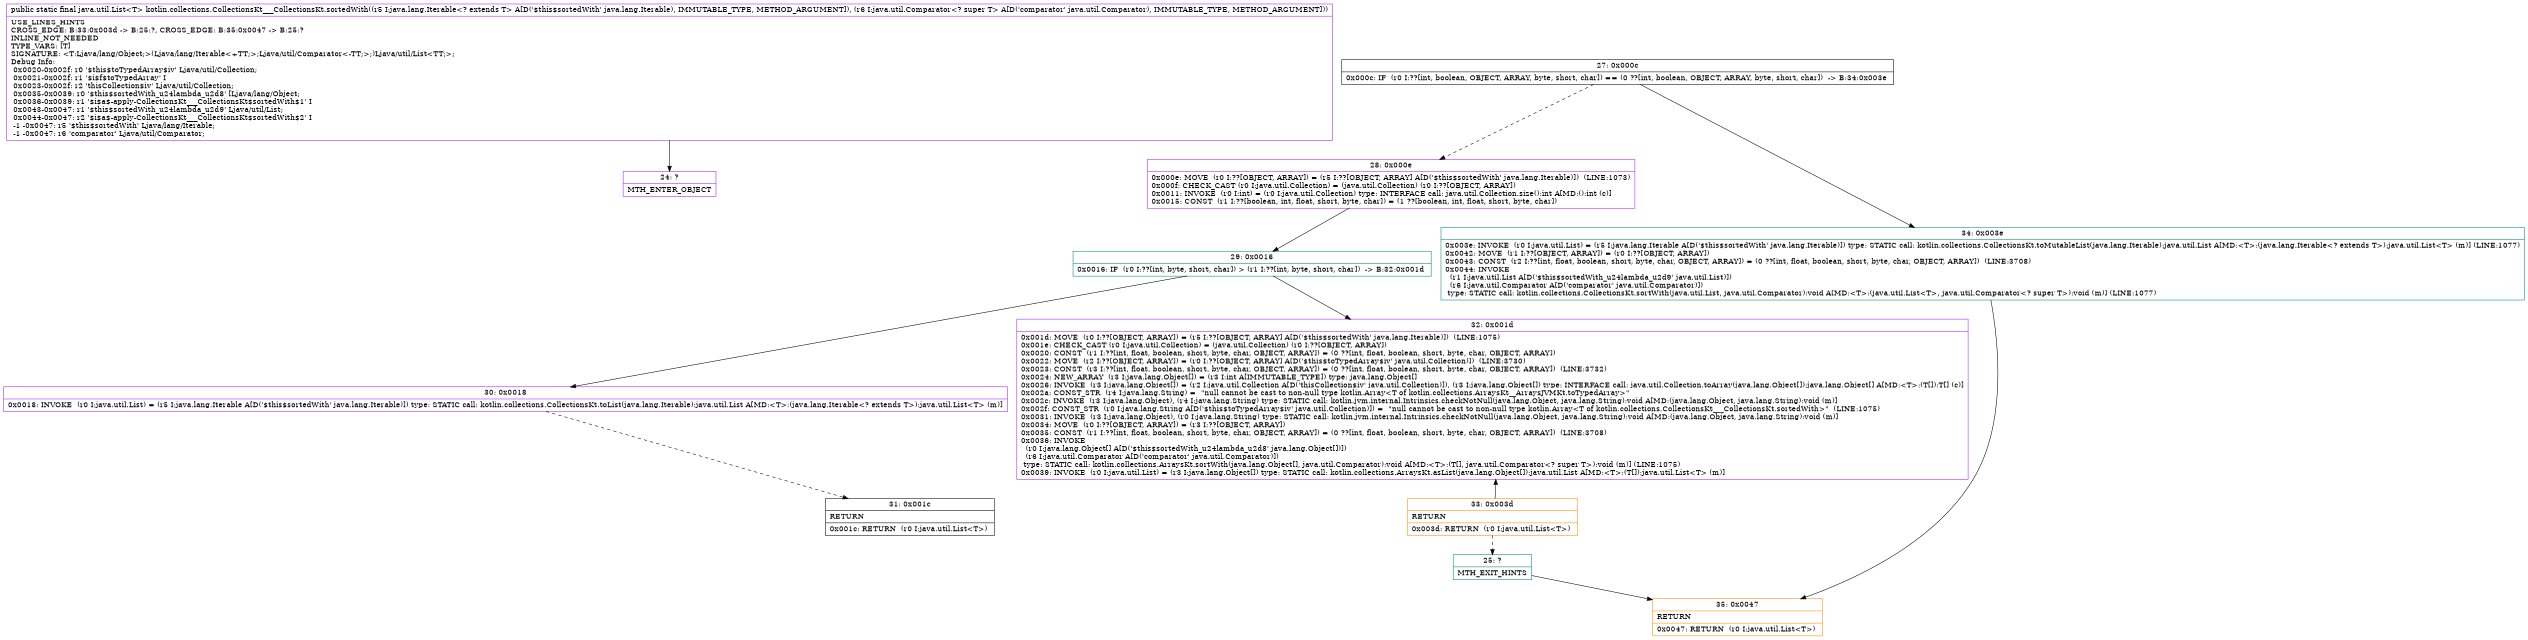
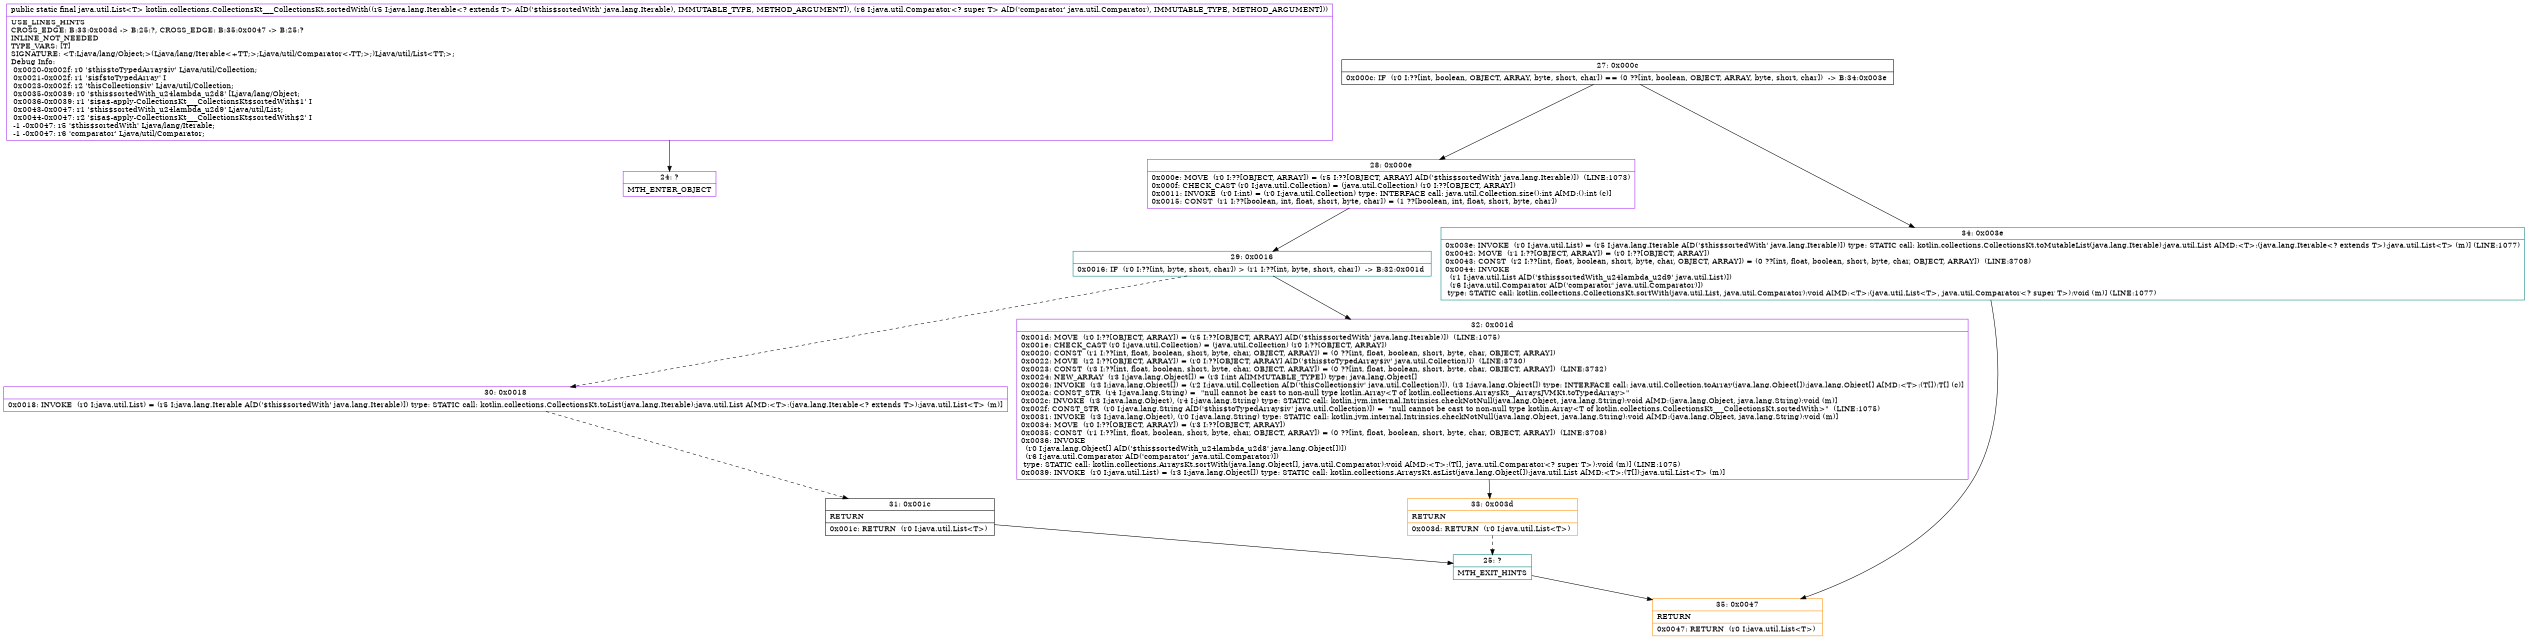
edge "27: 0x000c" -> "28: 0x000e": style dashed -> solid
edge "29: 0x0016" -> "30: 0x0018": style solid -> dashed
edge "33: 0x003d" -> "32: 0x001d": reversed
edge "31: 0x001c" -> "25: ?": added
